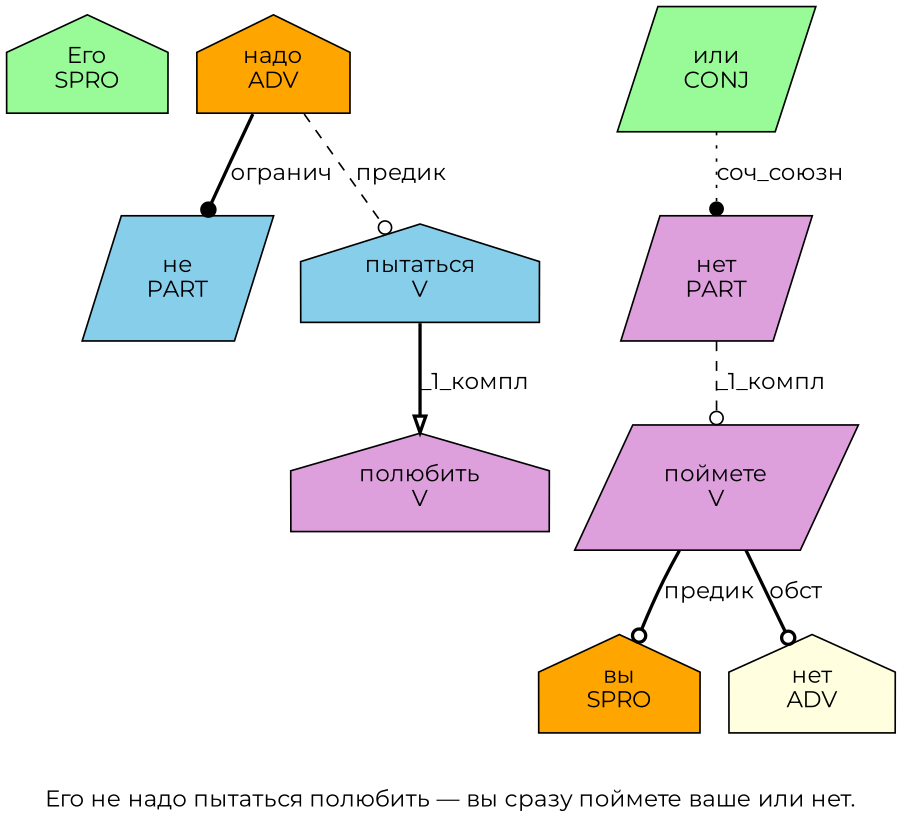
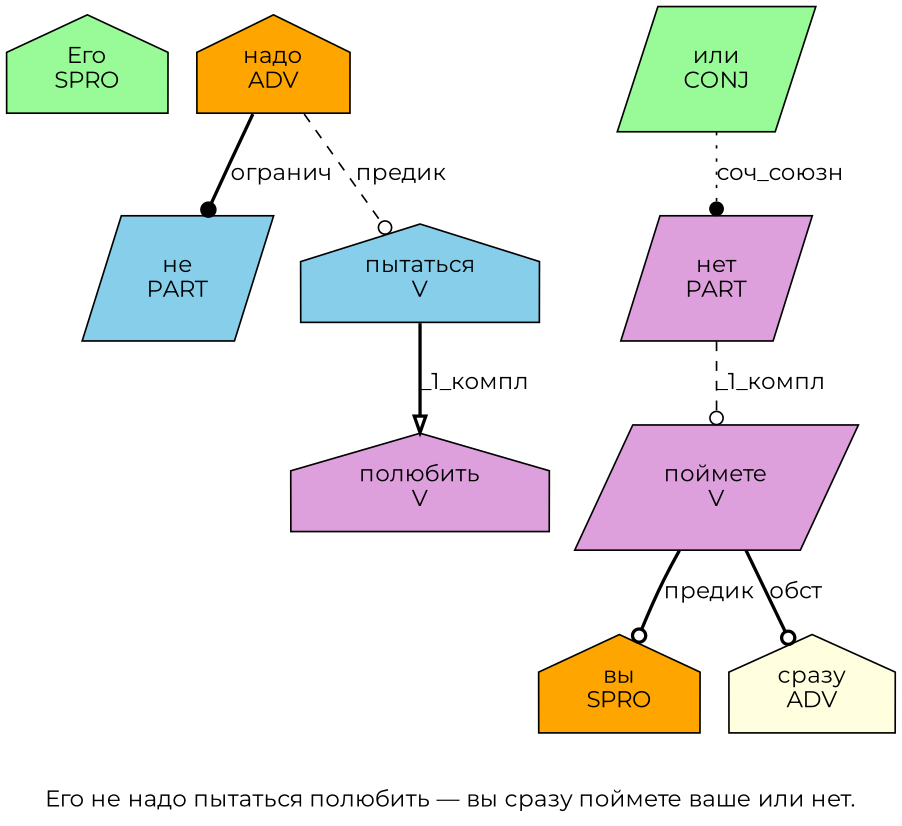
node "нет ADV": label "нет ADV" -> "сразу ADV"
